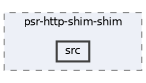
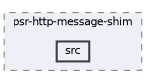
cluster "psr-http-shim-shim": label "psr-http-shim-shim" -> "psr-http-message-shim"
